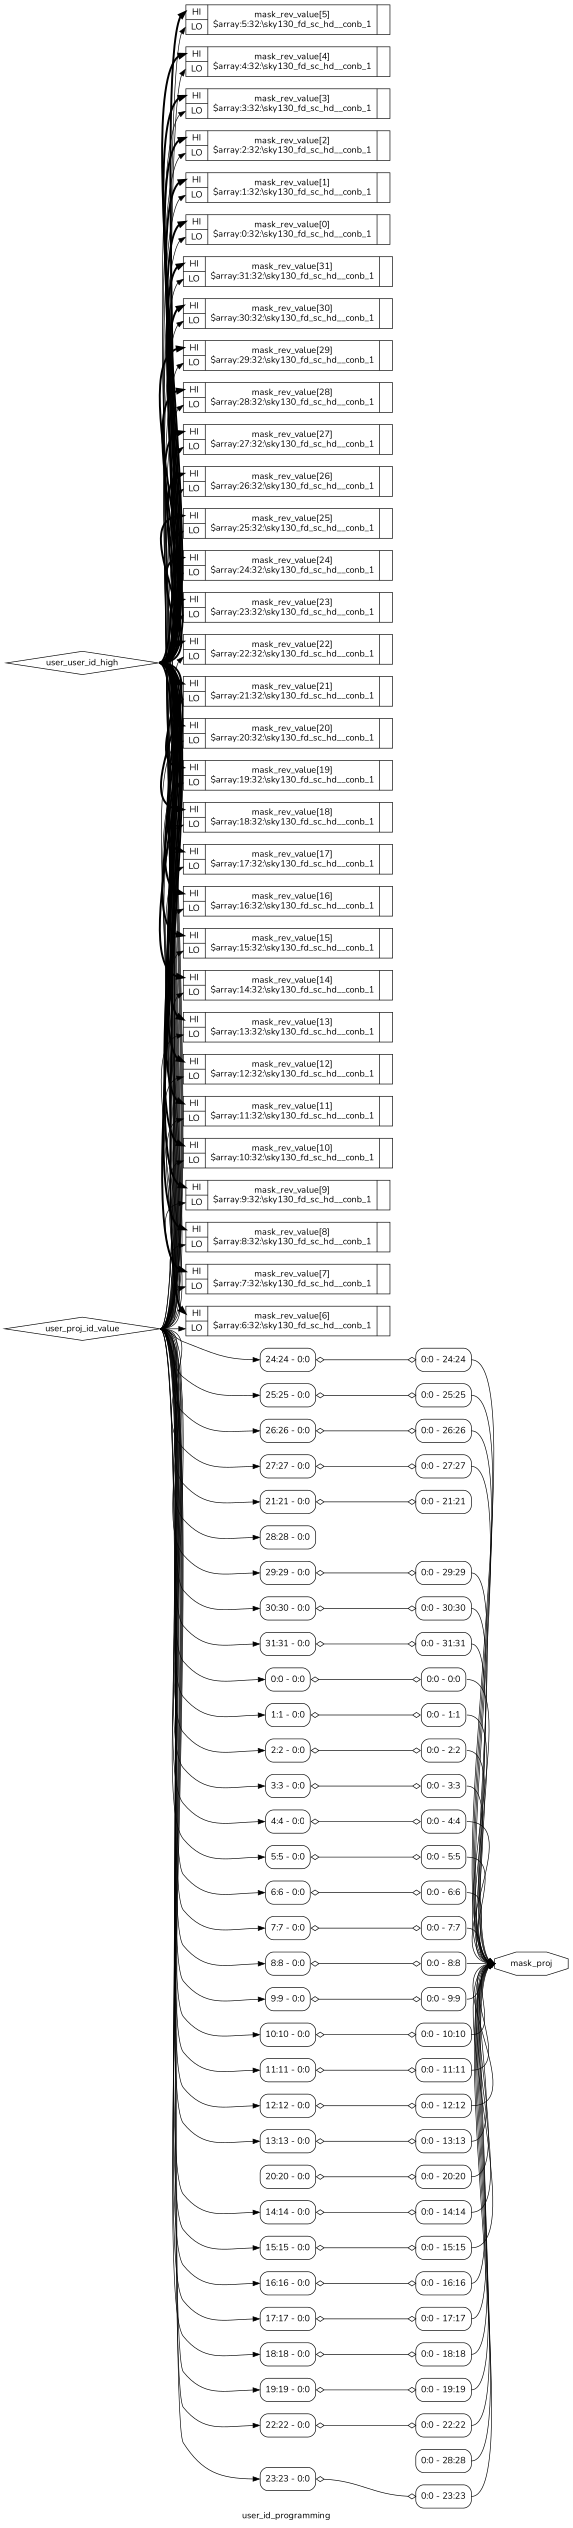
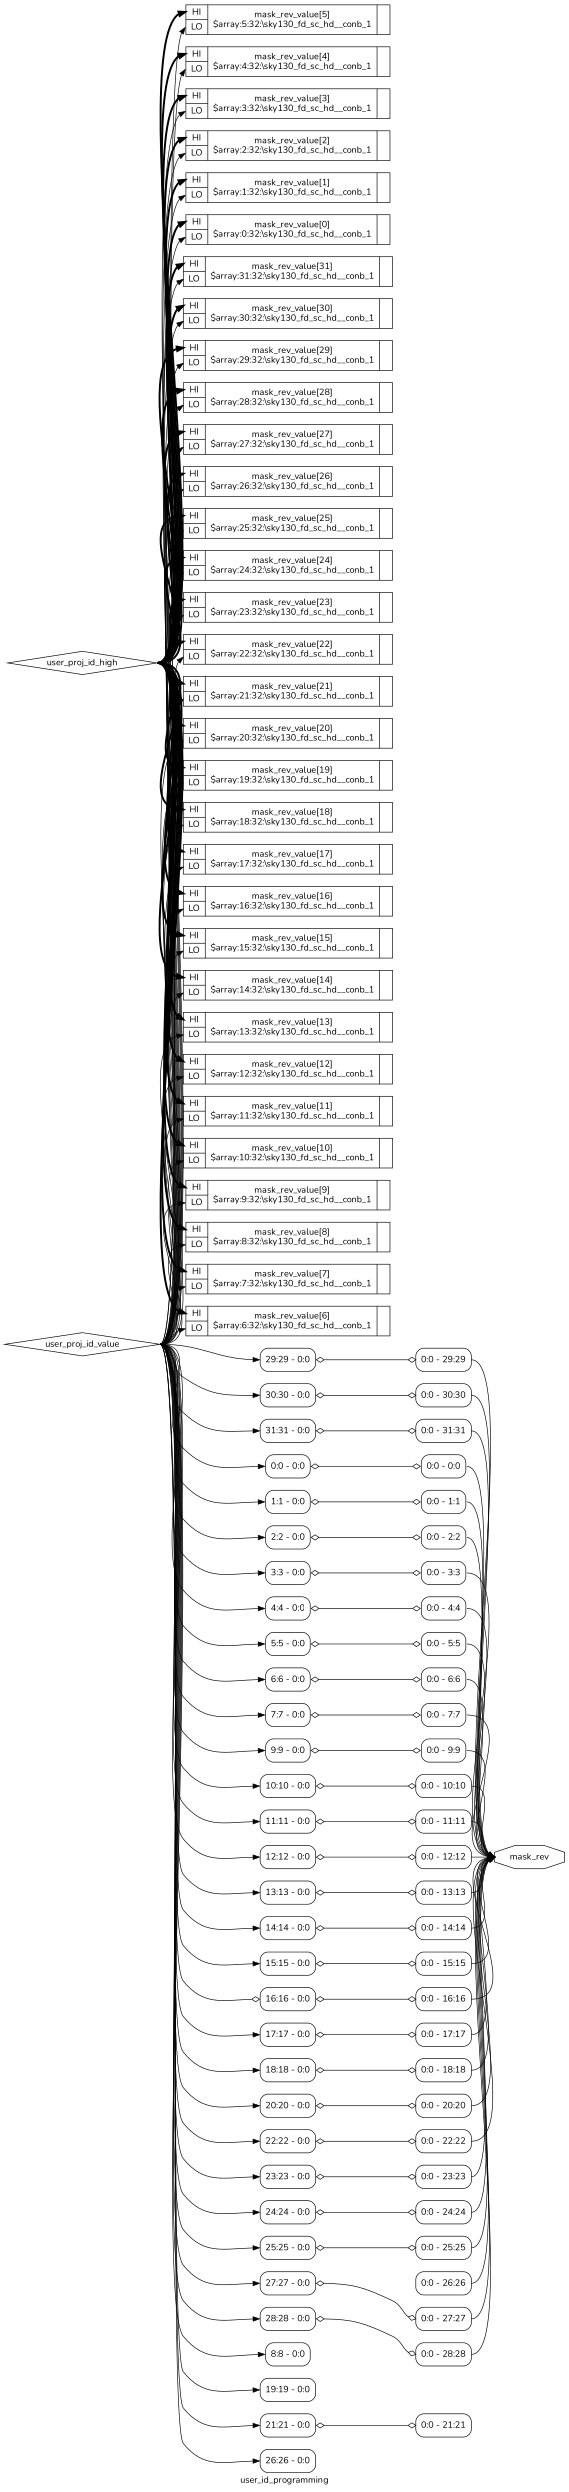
node "user_user_id_high": label "user_user_id_high" -> "user_proj_id_high"
edge "26:26 - 0:0" -- "0:0 - 26:26": removed
edge "user_proj_id_value" -> "20:20 - 0:0": added
edge "user_proj_id_value" -> "16:16 - 0:0": arrowhead normal -> odiamond
node "0:0 - 8:8": removed
node "mask_proj": label "mask_proj" -> "mask_rev"
edge "28:28 - 0:0" -- "0:0 - 28:28": added
node "0:0 - 19:19": removed
